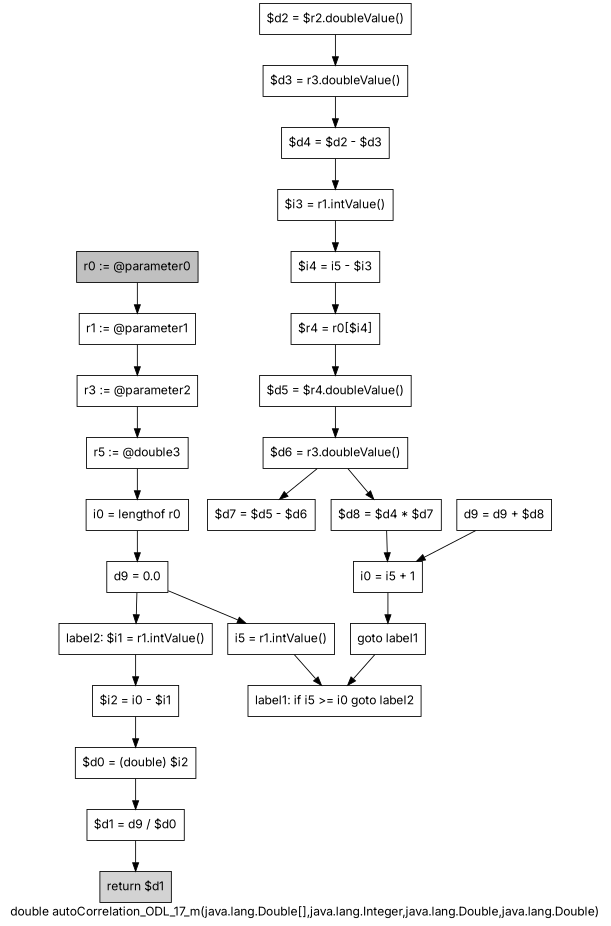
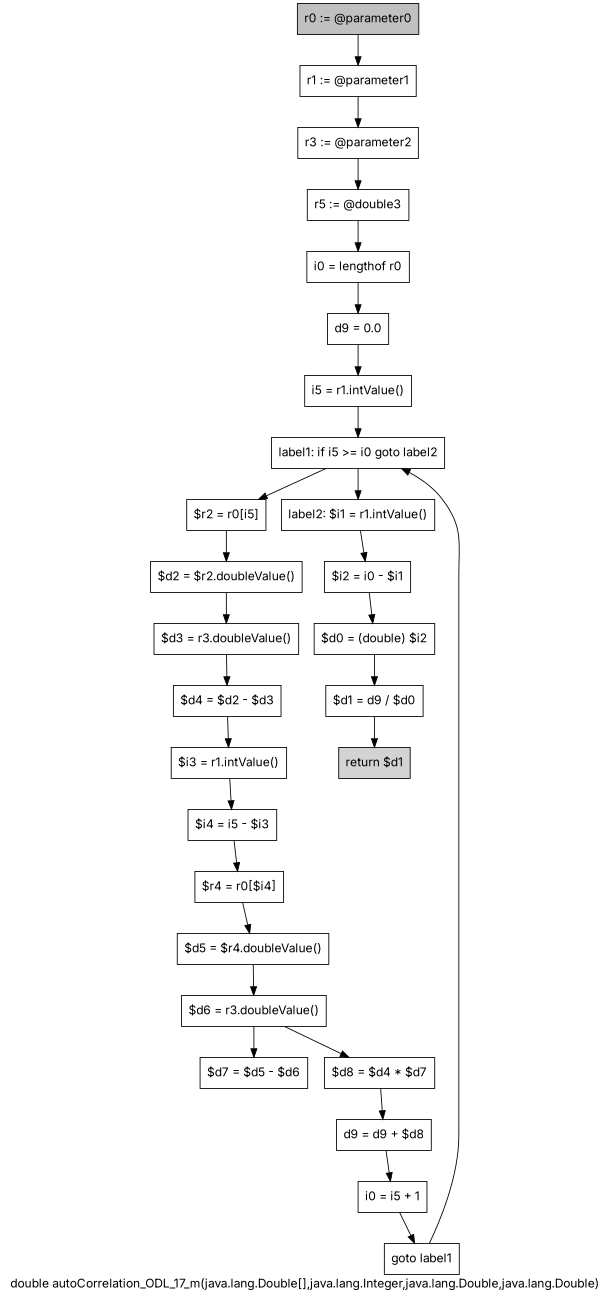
node "$r2 = r0[i5]": added
edge "$d8 = $d4 * $d7" -> "i0 = i5 + 1": now "$d8 = $d4 * $d7" -> "d9 = d9 + $d8"
edge "d9 = 0.0" -> "label2: $i1 = r1.intValue()": now "label1: if i5 >= i0 goto label2" -> "label2: $i1 = r1.intValue()"
